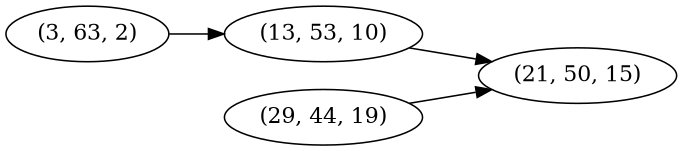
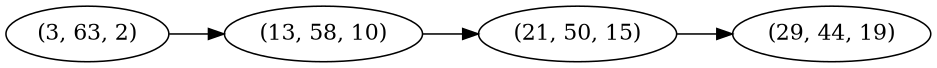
node "(13, 53, 10)": label "(13, 53, 10)" -> "(13, 58, 10)"
edge "(29, 44, 19)" -> "(21, 50, 15)": reversed
